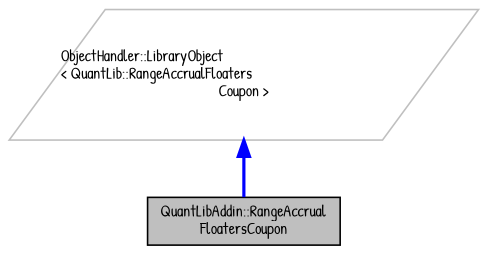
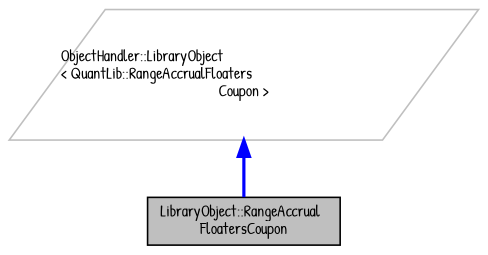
node "QuantLibAddin::RangeAccrual FloatersCoupon": label "QuantLibAddin::RangeAccrual FloatersCoupon" -> "LibraryObject::RangeAccrual FloatersCoupon"
